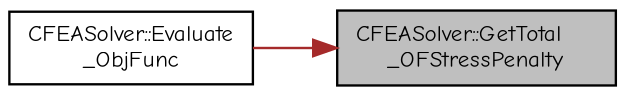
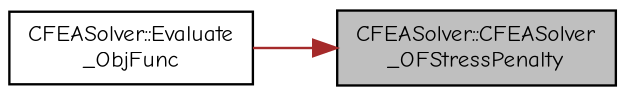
node "CFEASolver::GetTotal _OFStressPenalty": label "CFEASolver::GetTotal _OFStressPenalty" -> "CFEASolver::CFEASolver _OFStressPenalty"
